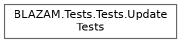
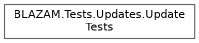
node "BLAZAM.Tests.Tests.Update Tests": label "BLAZAM.Tests.Tests.Update Tests" -> "BLAZAM.Tests.Updates.Update Tests"
